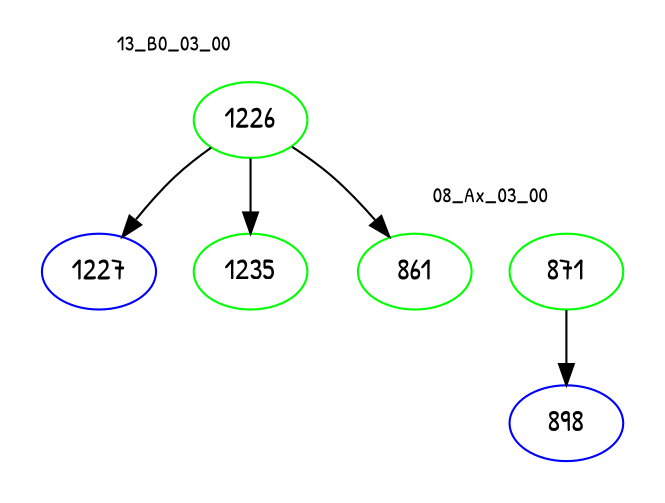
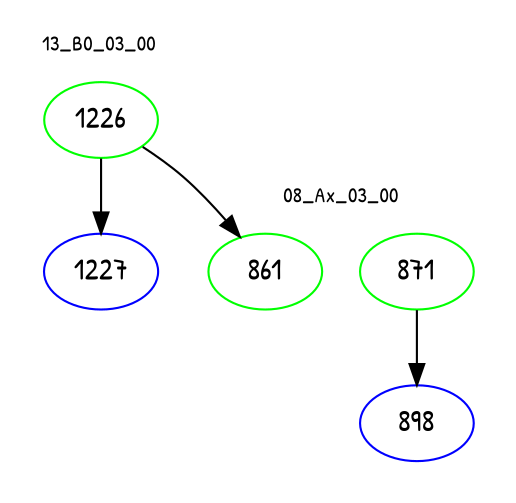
node "1235": removed
